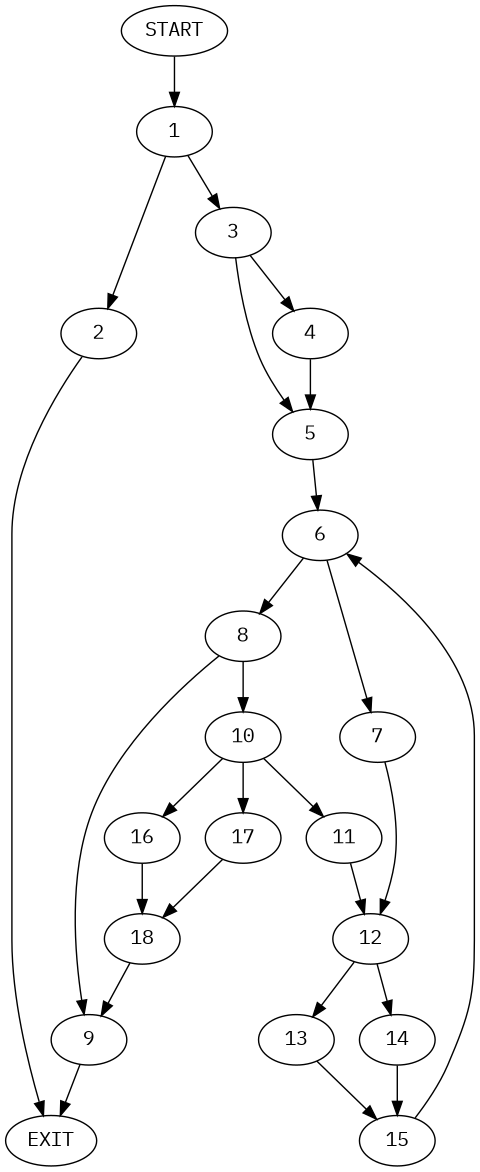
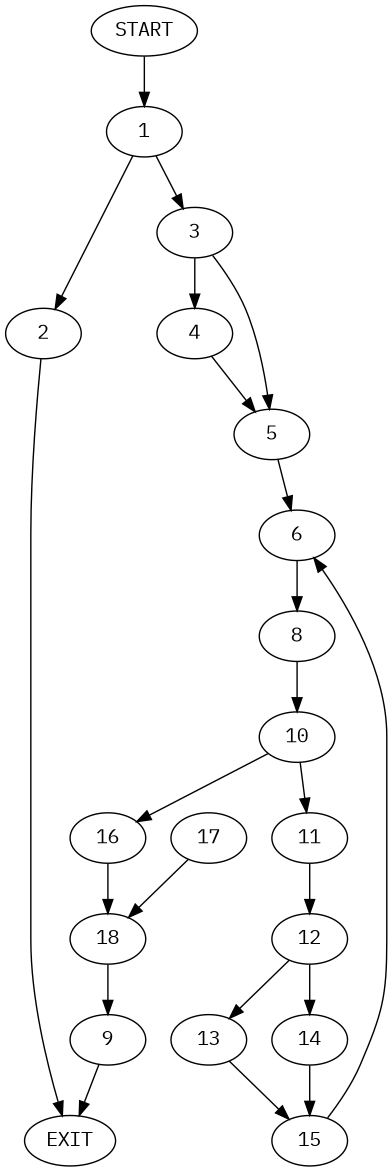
node "7": removed
edge "10" -> "17": removed
edge "8" -> "9": removed
